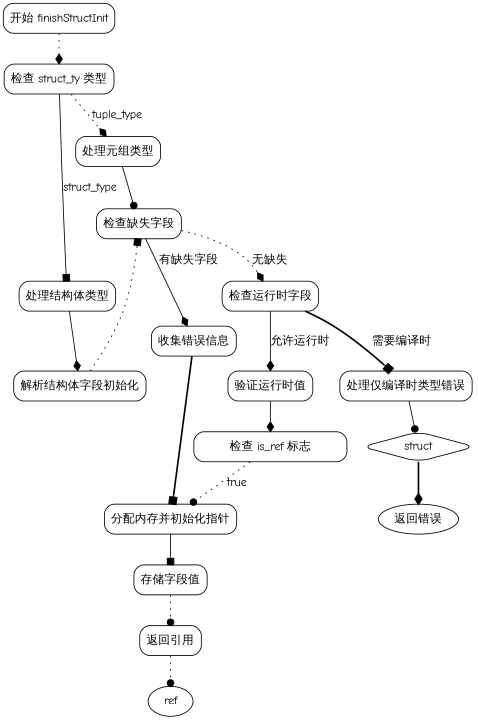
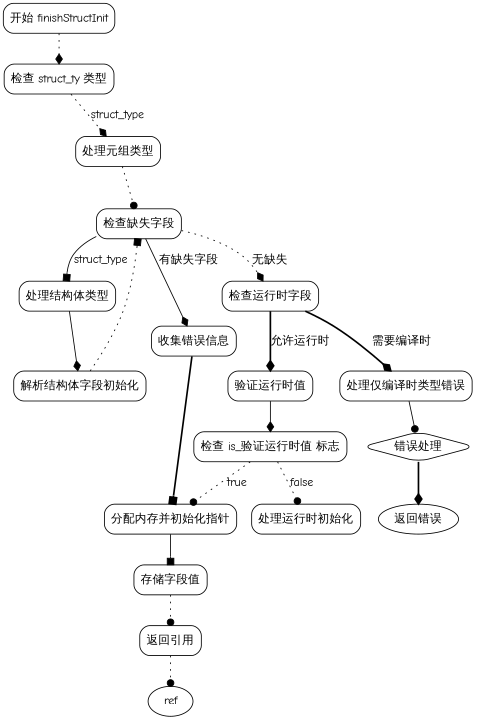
edge "检查 struct_ty 类型" -> "处理元组类型": label "tuple_type" -> "struct_type"
edge "检查 struct_ty 类型" -> "处理结构体类型": now "检查缺失字段" -> "处理结构体类型"
edge "处理元组类型" -> "检查缺失字段": style solid -> dotted
edge "检查运行时字段" -> "处理仅编译时类型错误": arrowhead box -> diamond
edge "检查运行时字段" -> "验证运行时值": style solid -> bold
node "检查 is_ref 标志": label "检查 is_ref 标志" -> "检查 is_验证运行时值 标志"
node "struct": label "struct" -> "错误处理"
node "处理运行时初始化": added
